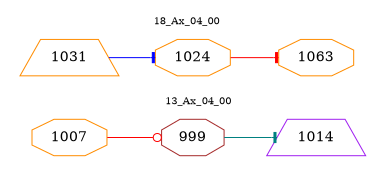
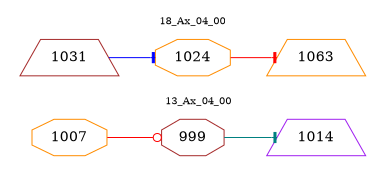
node "1031": color darkorange -> brown
node "1063": shape octagon -> trapezium
